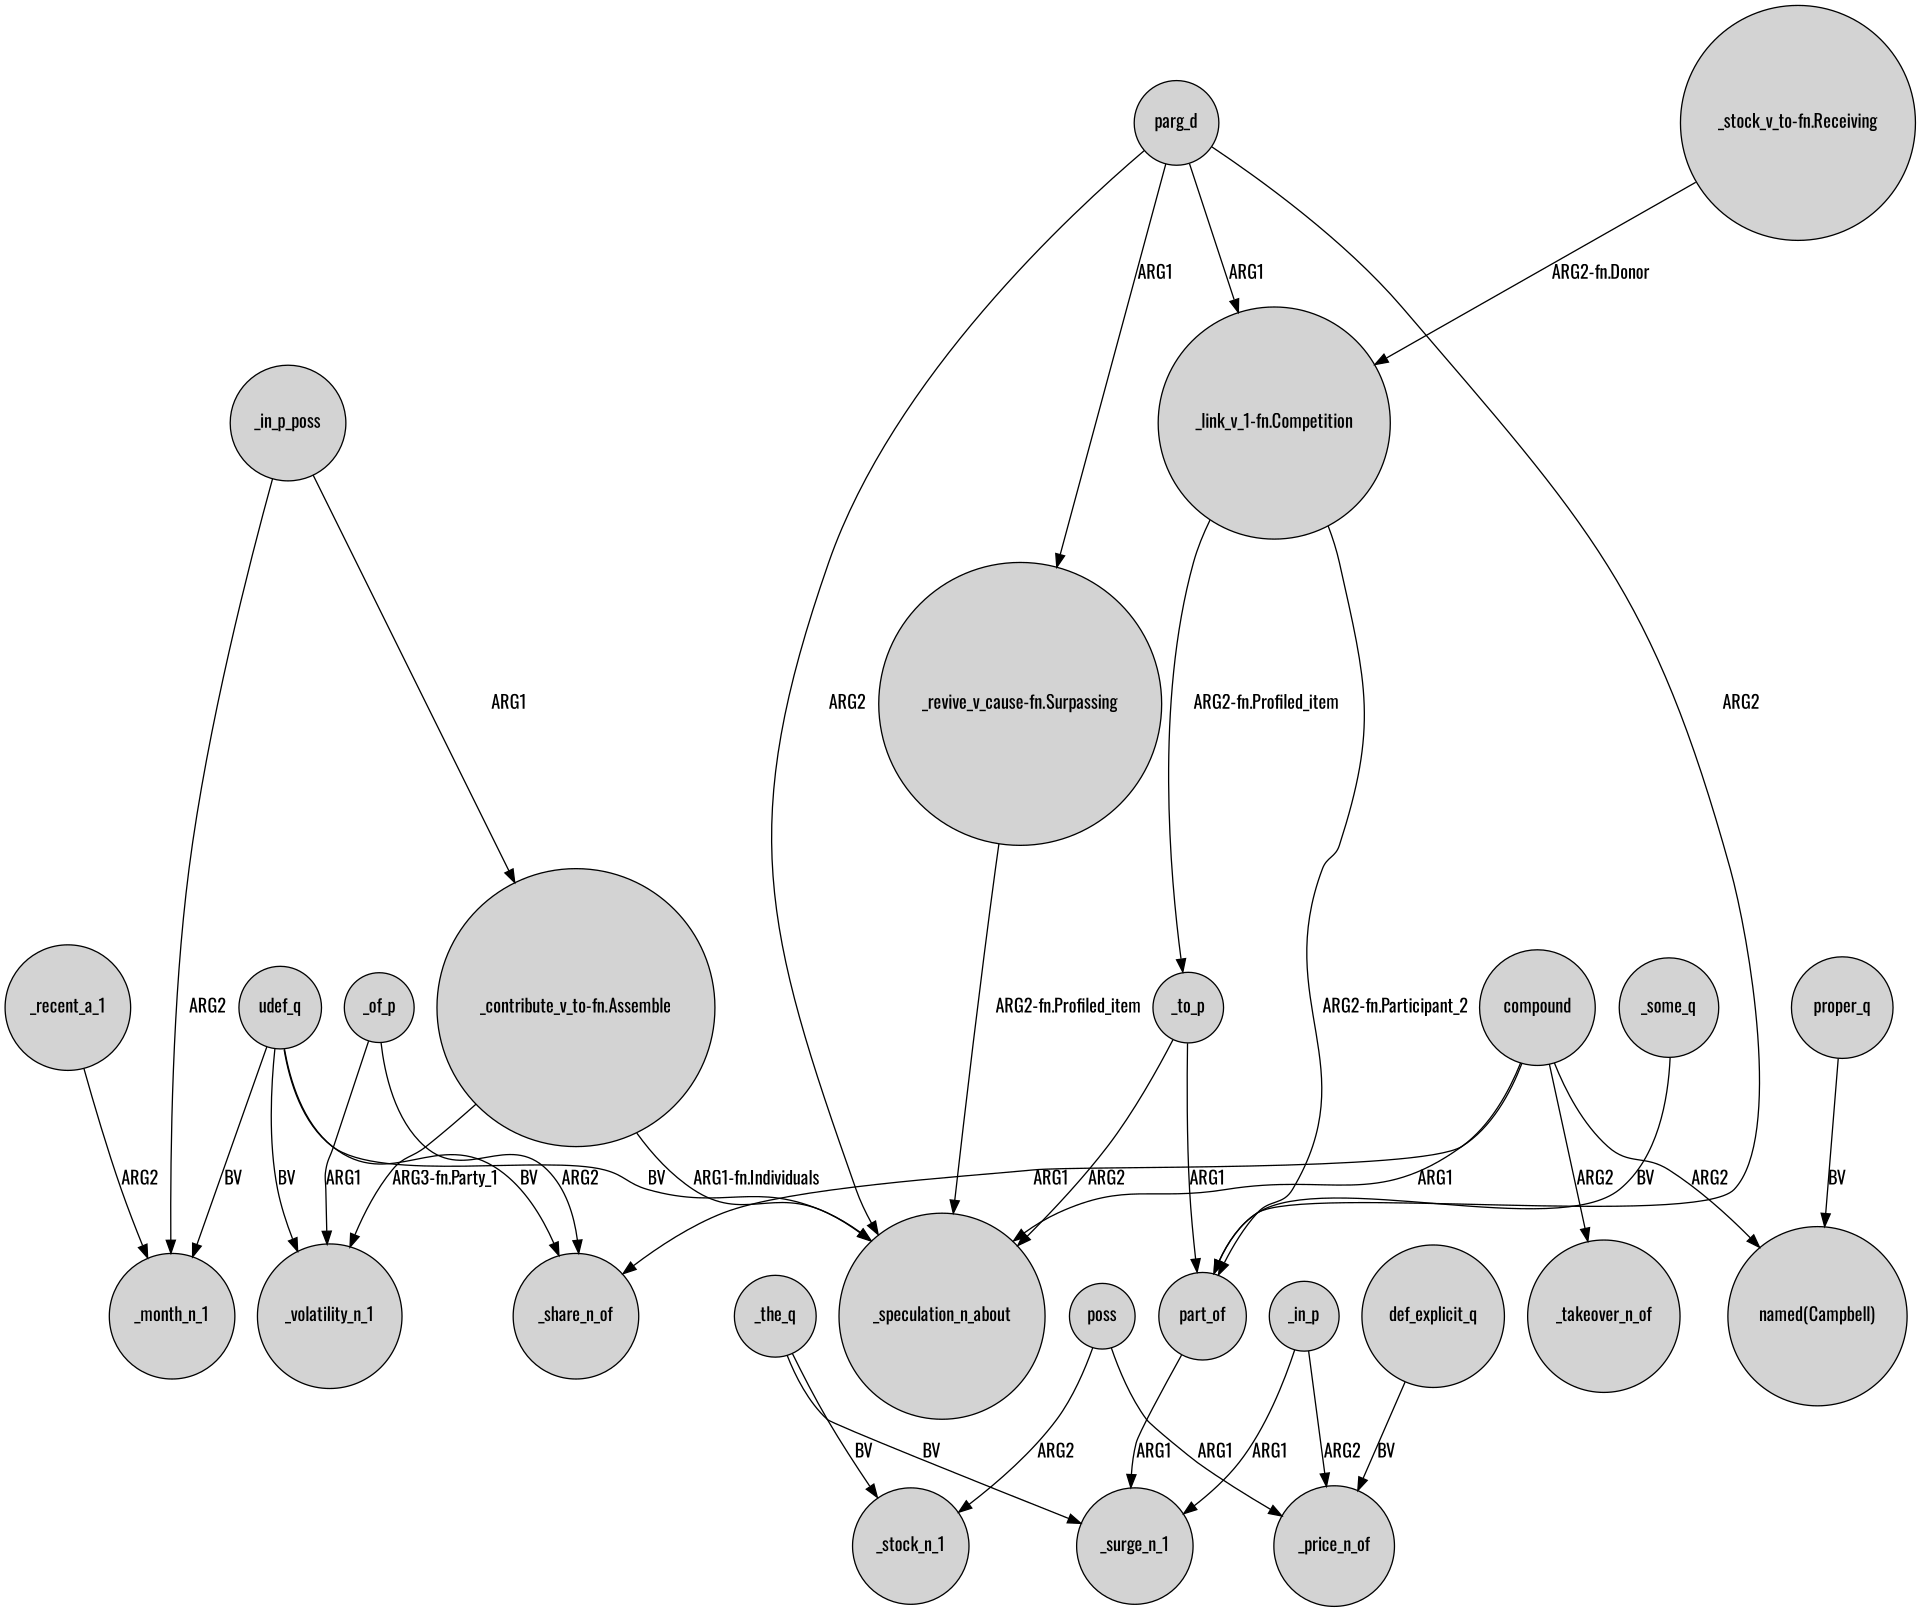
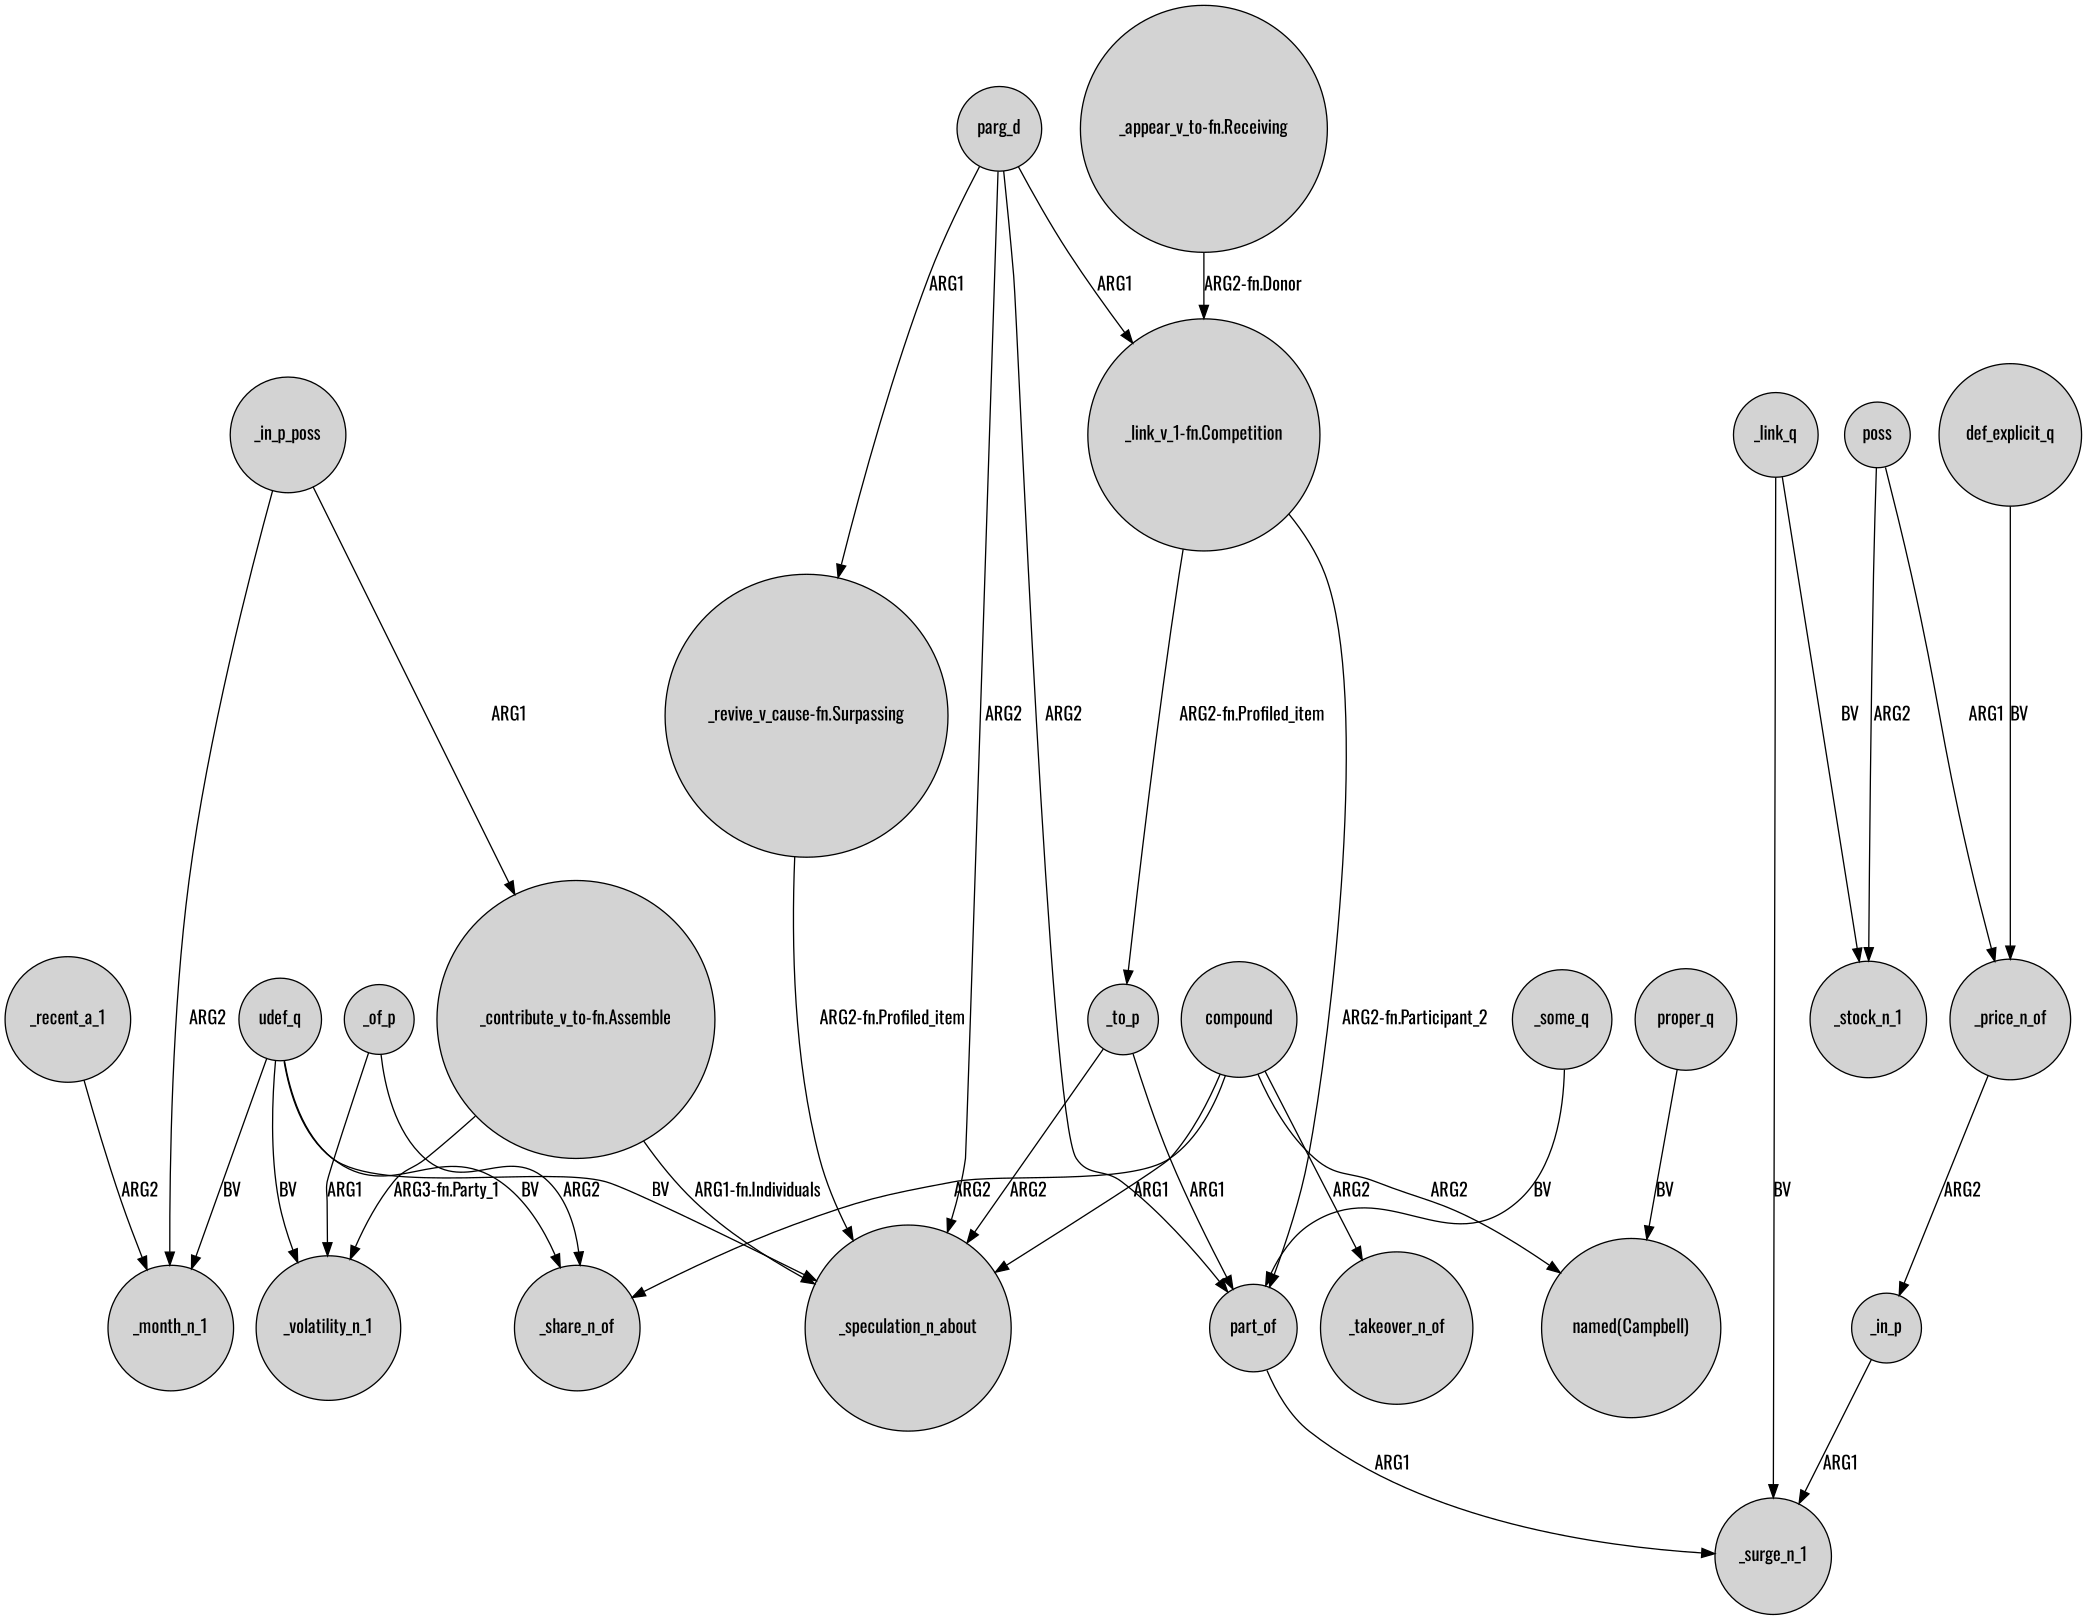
node "_stock_v_to-fn.Receiving": label "_stock_v_to-fn.Receiving" -> "_appear_v_to-fn.Receiving"
edge "compound" -> "_share_n_of": label "ARG1" -> "ARG2"
node "_the_q": label "_the_q" -> "_link_q"
edge "_in_p" -> "_price_n_of": reversed
